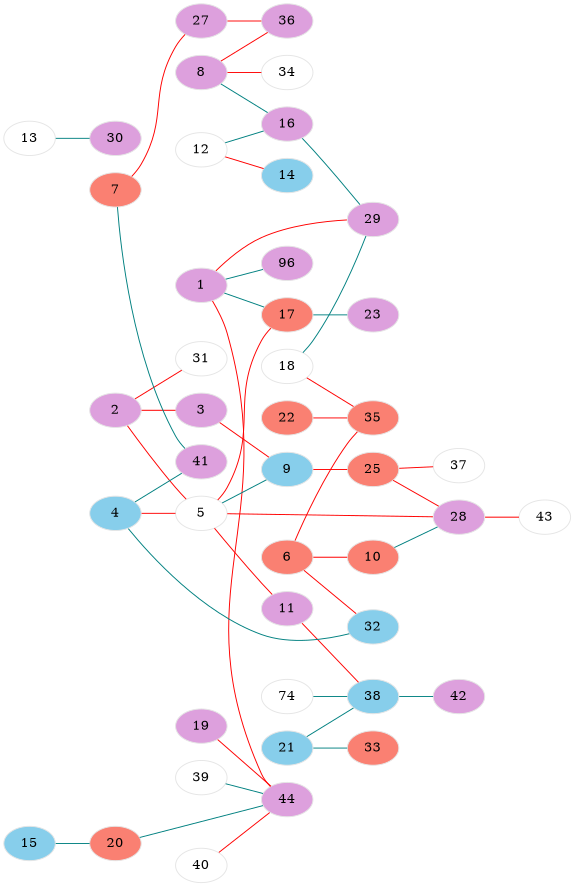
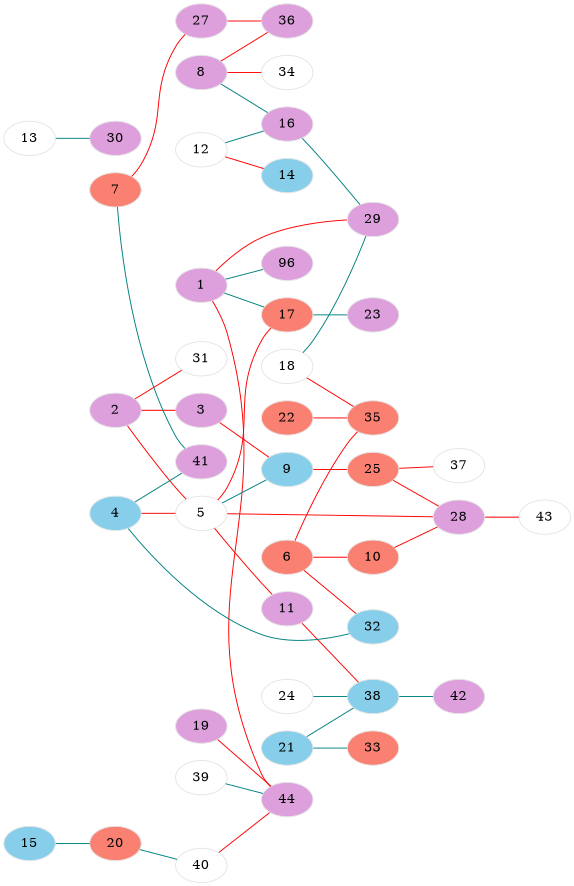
edge "28" -- "10": color teal -> red
node "74": label "74" -> "24"
edge "44" -- "20": now "40" -- "20"
